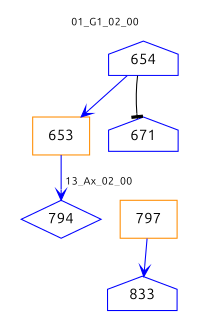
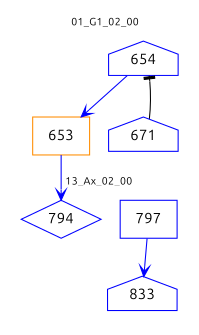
edge "654" -> "671": reversed
node "797": color darkorange -> blue
